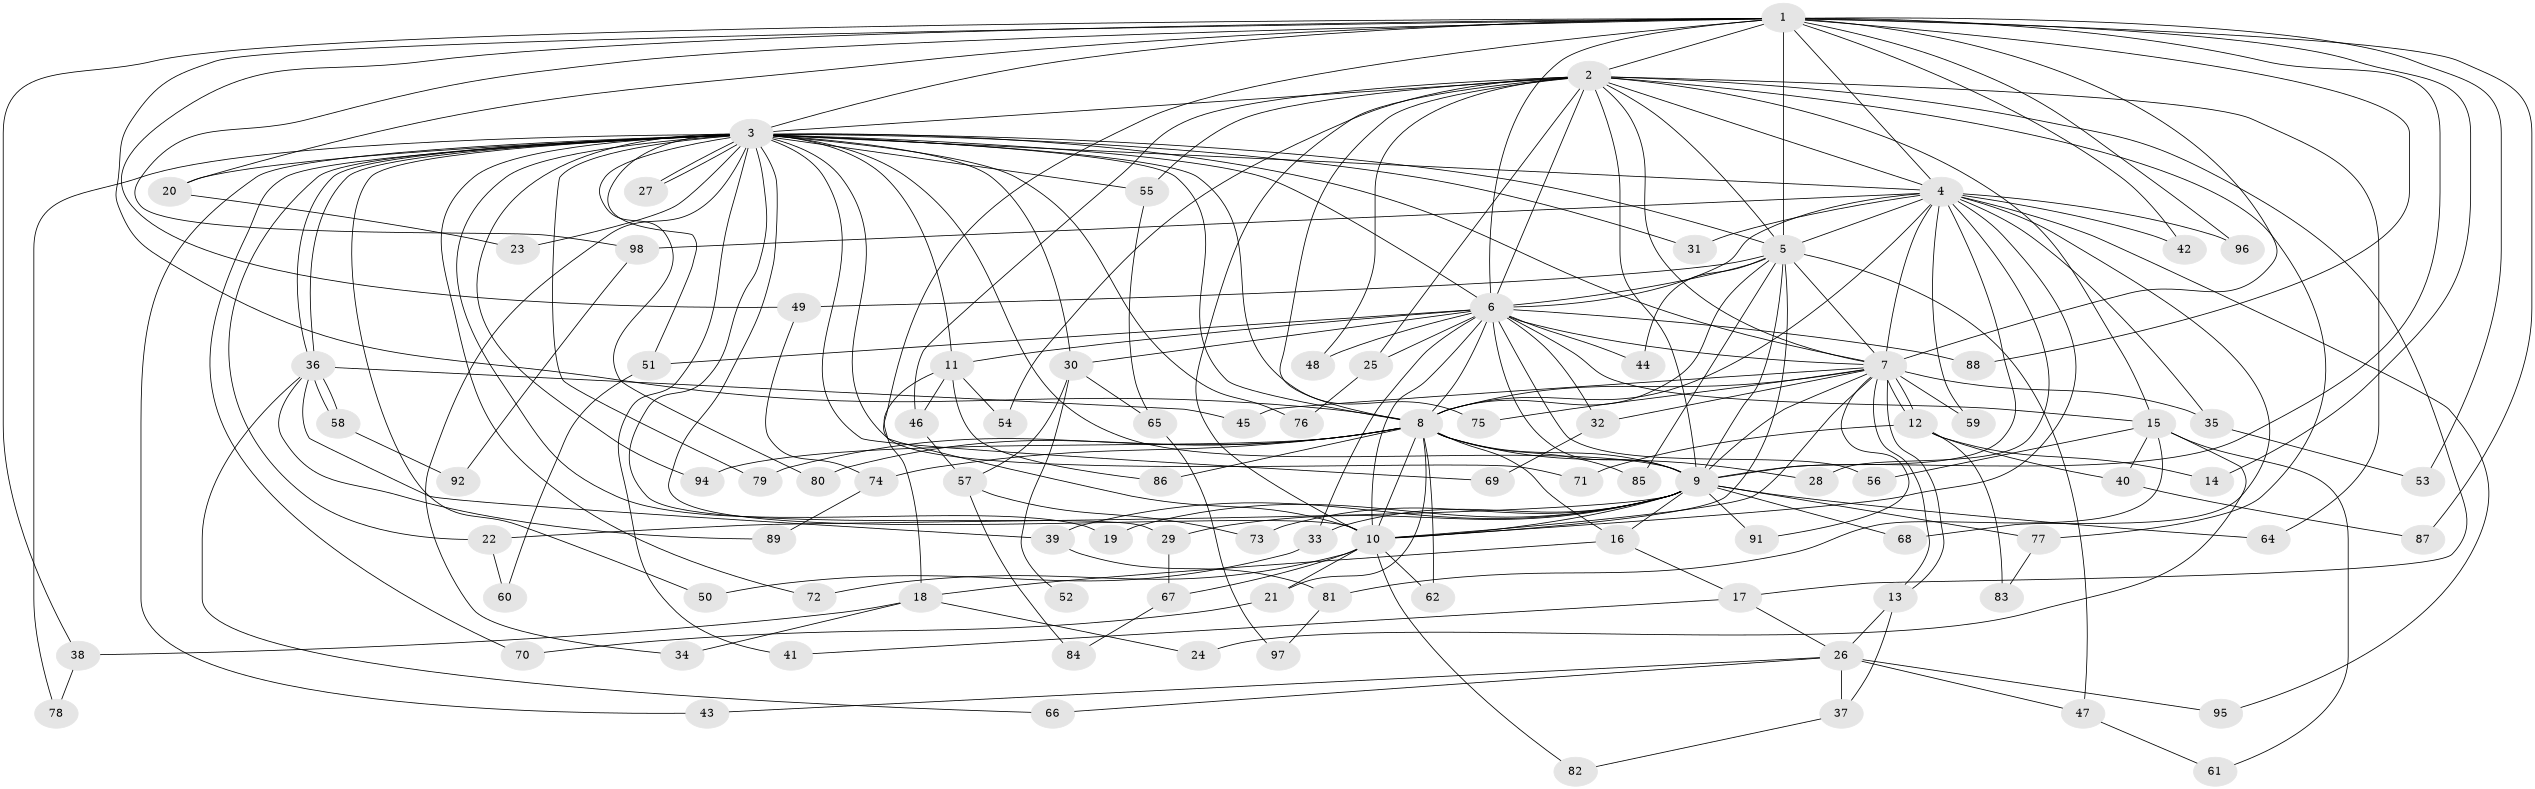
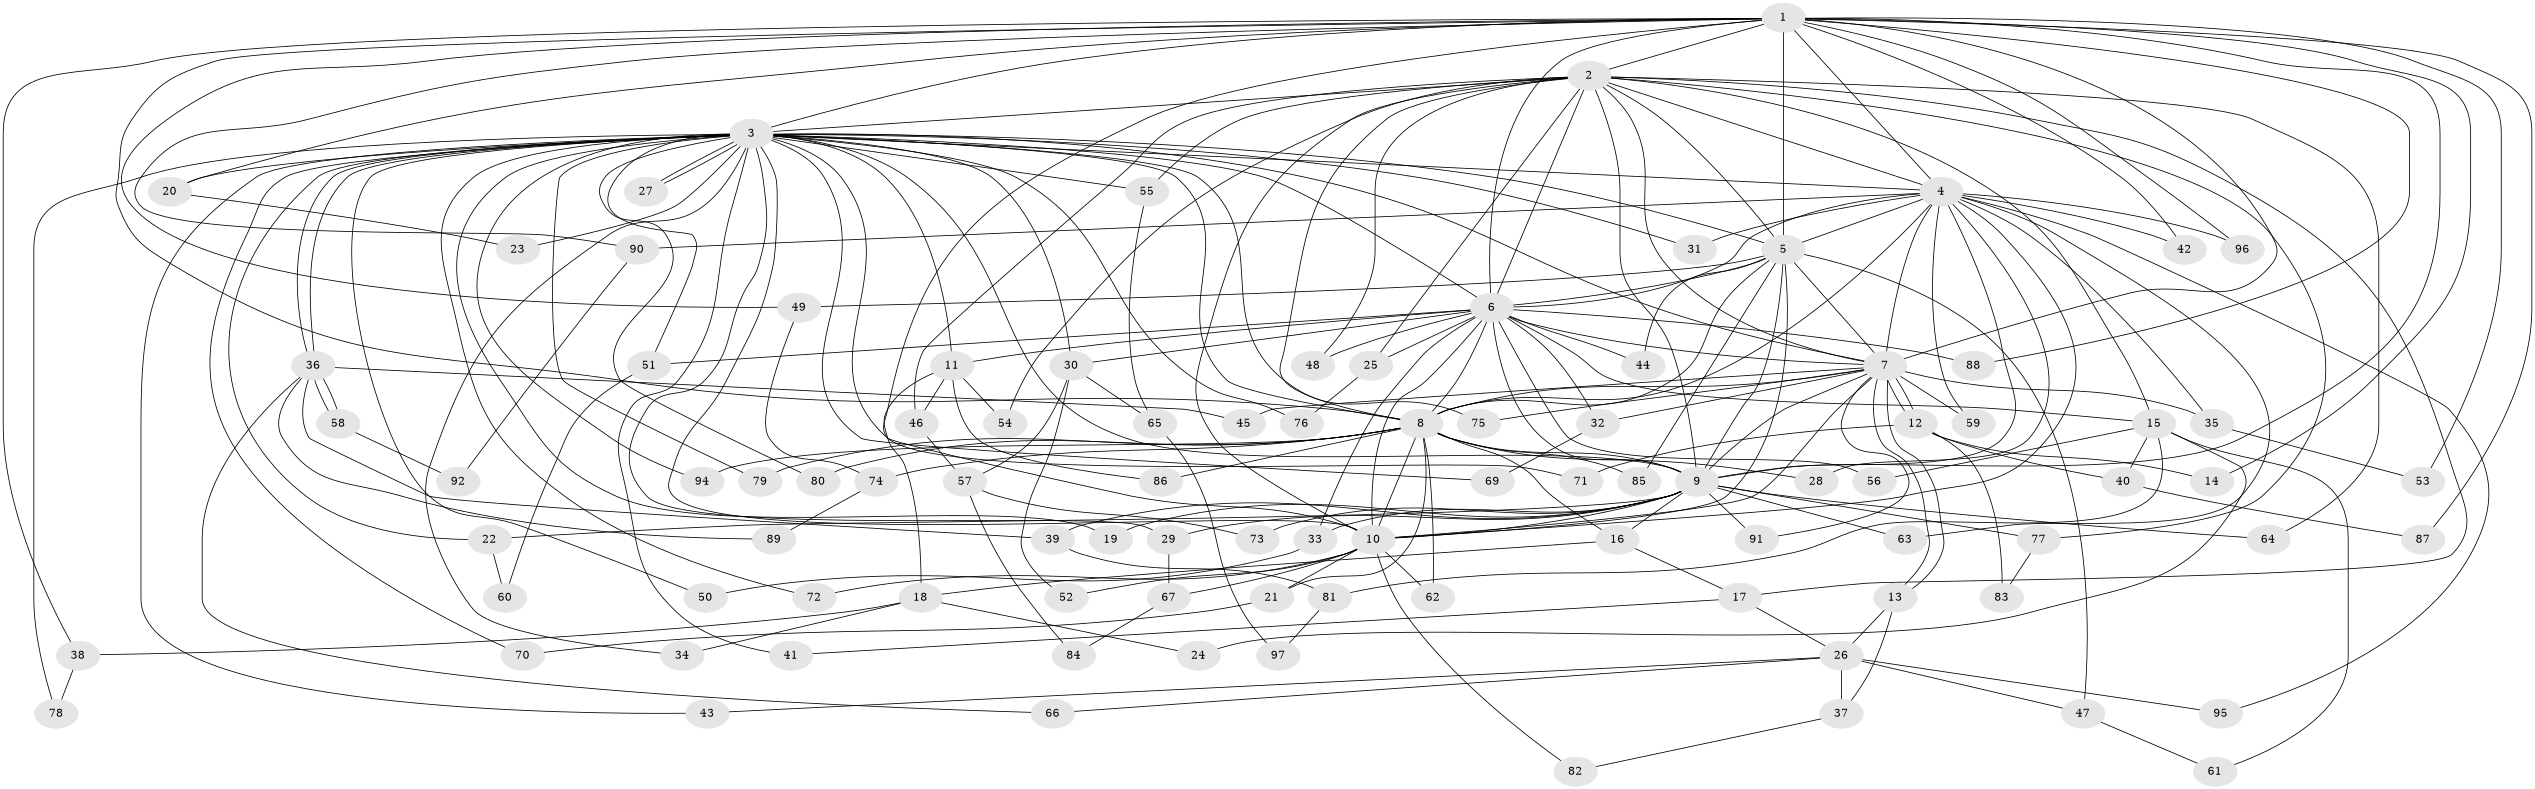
node "98": label "98" -> "90"
node "68": label "68" -> "63"
edge "10" -- "52": added
